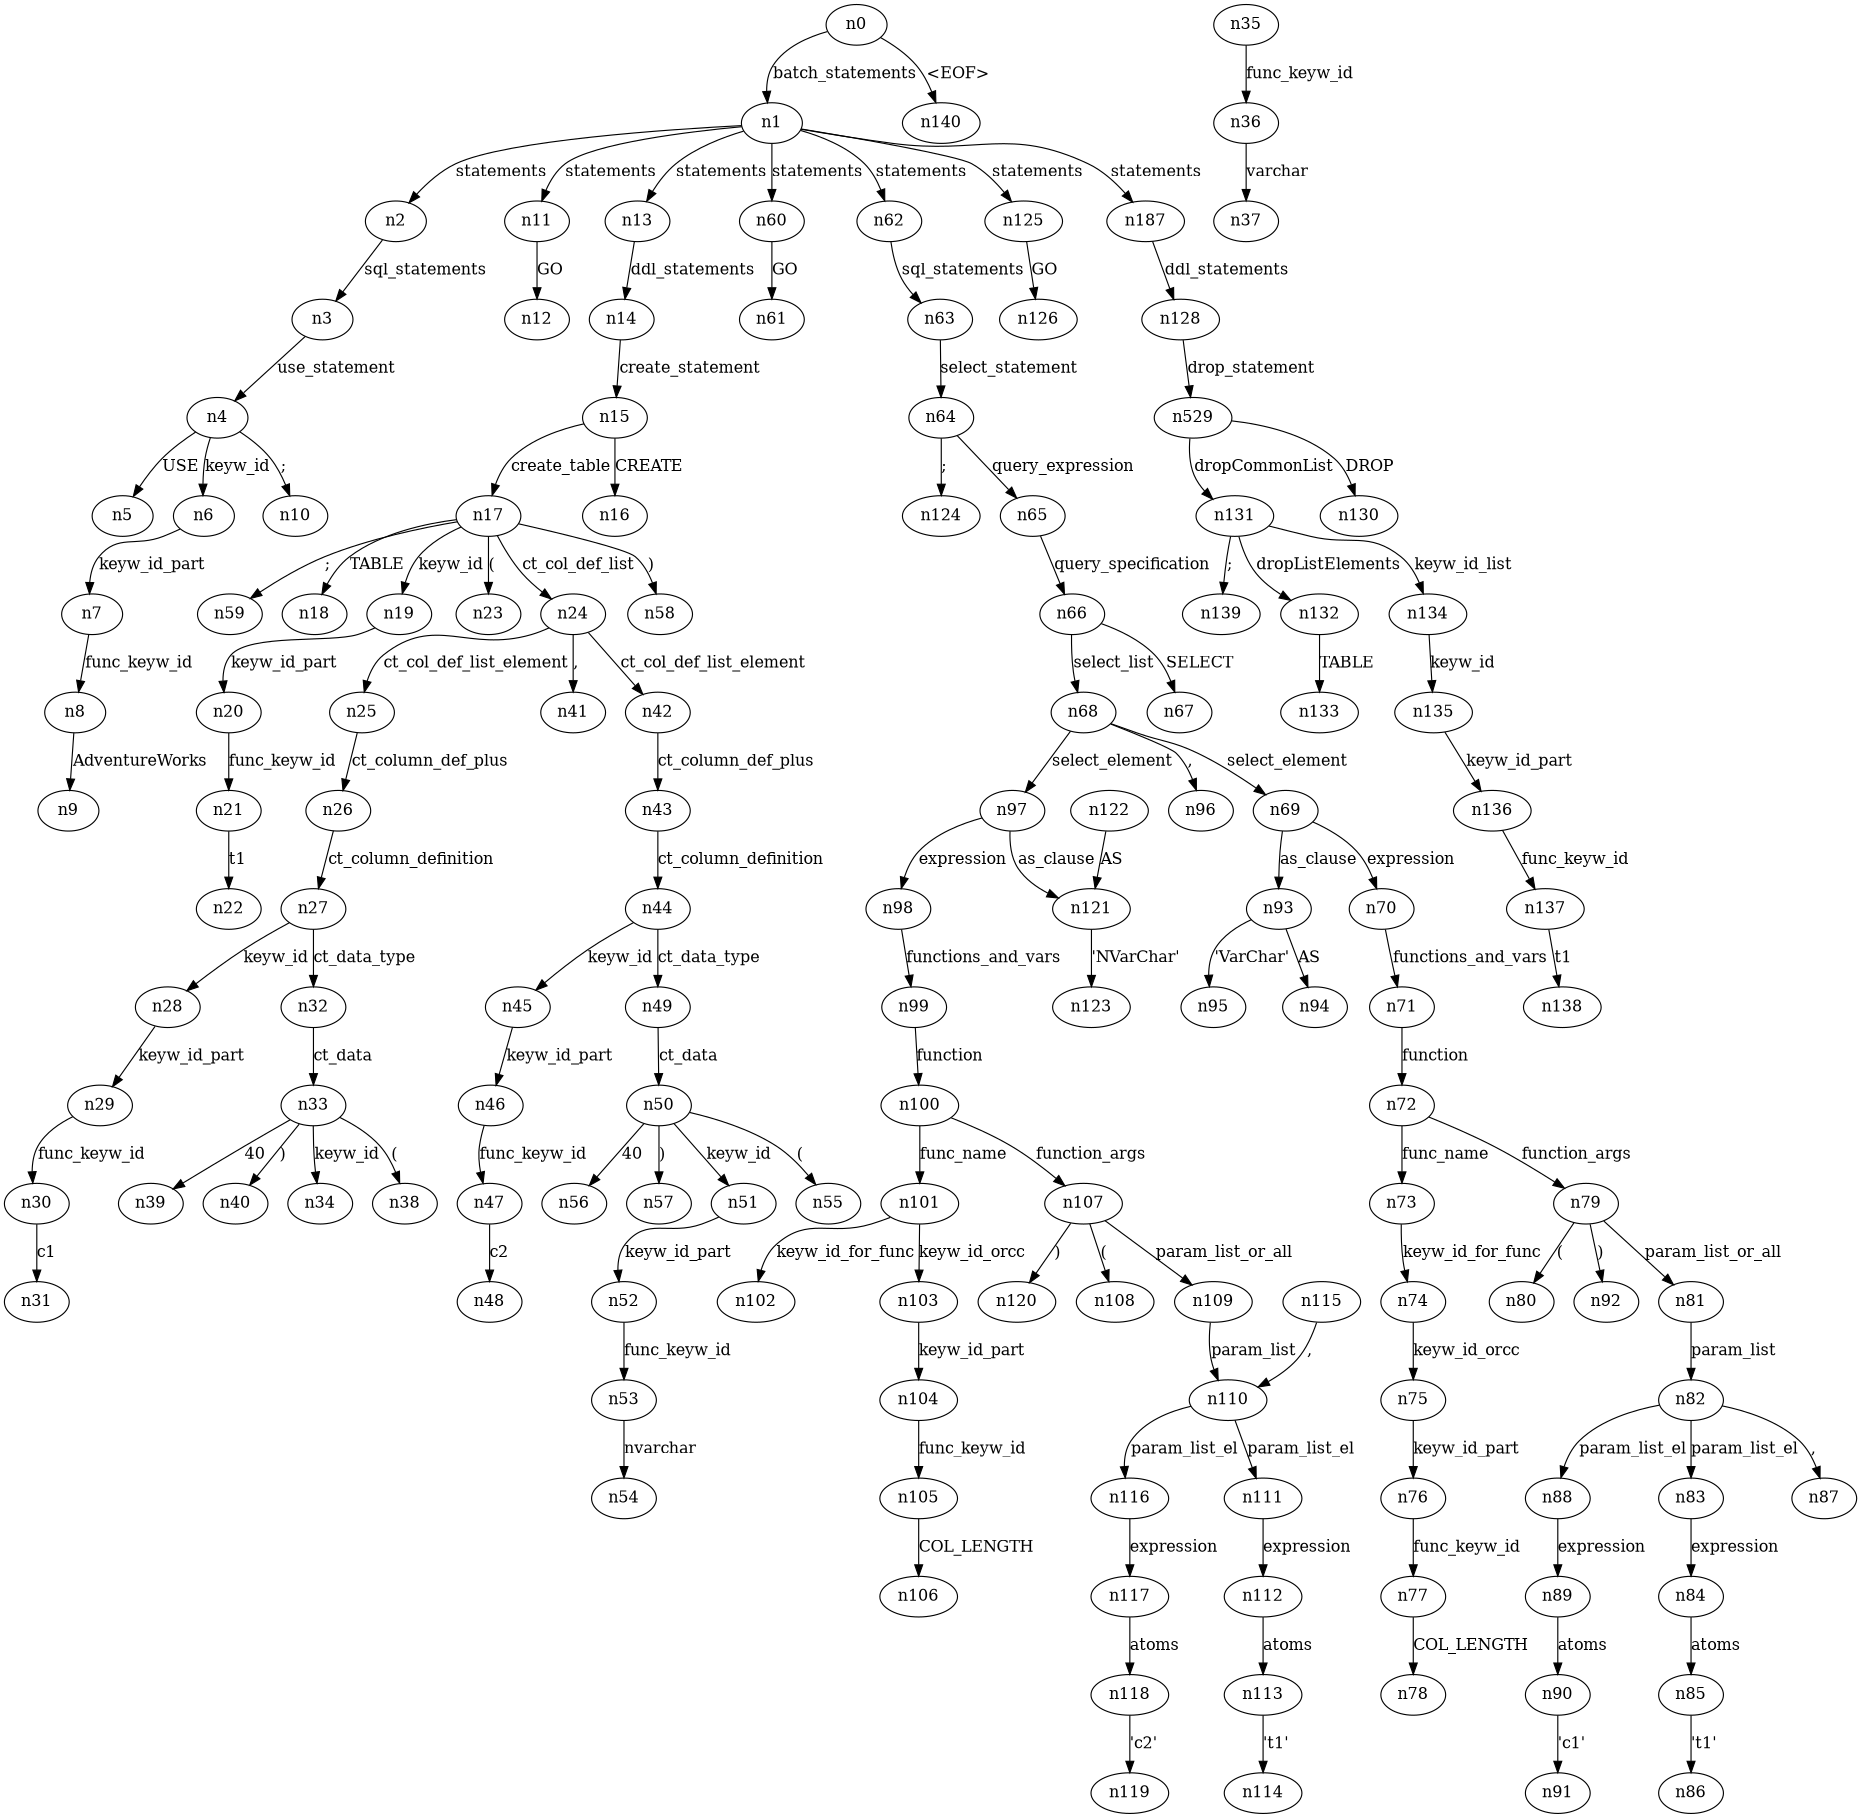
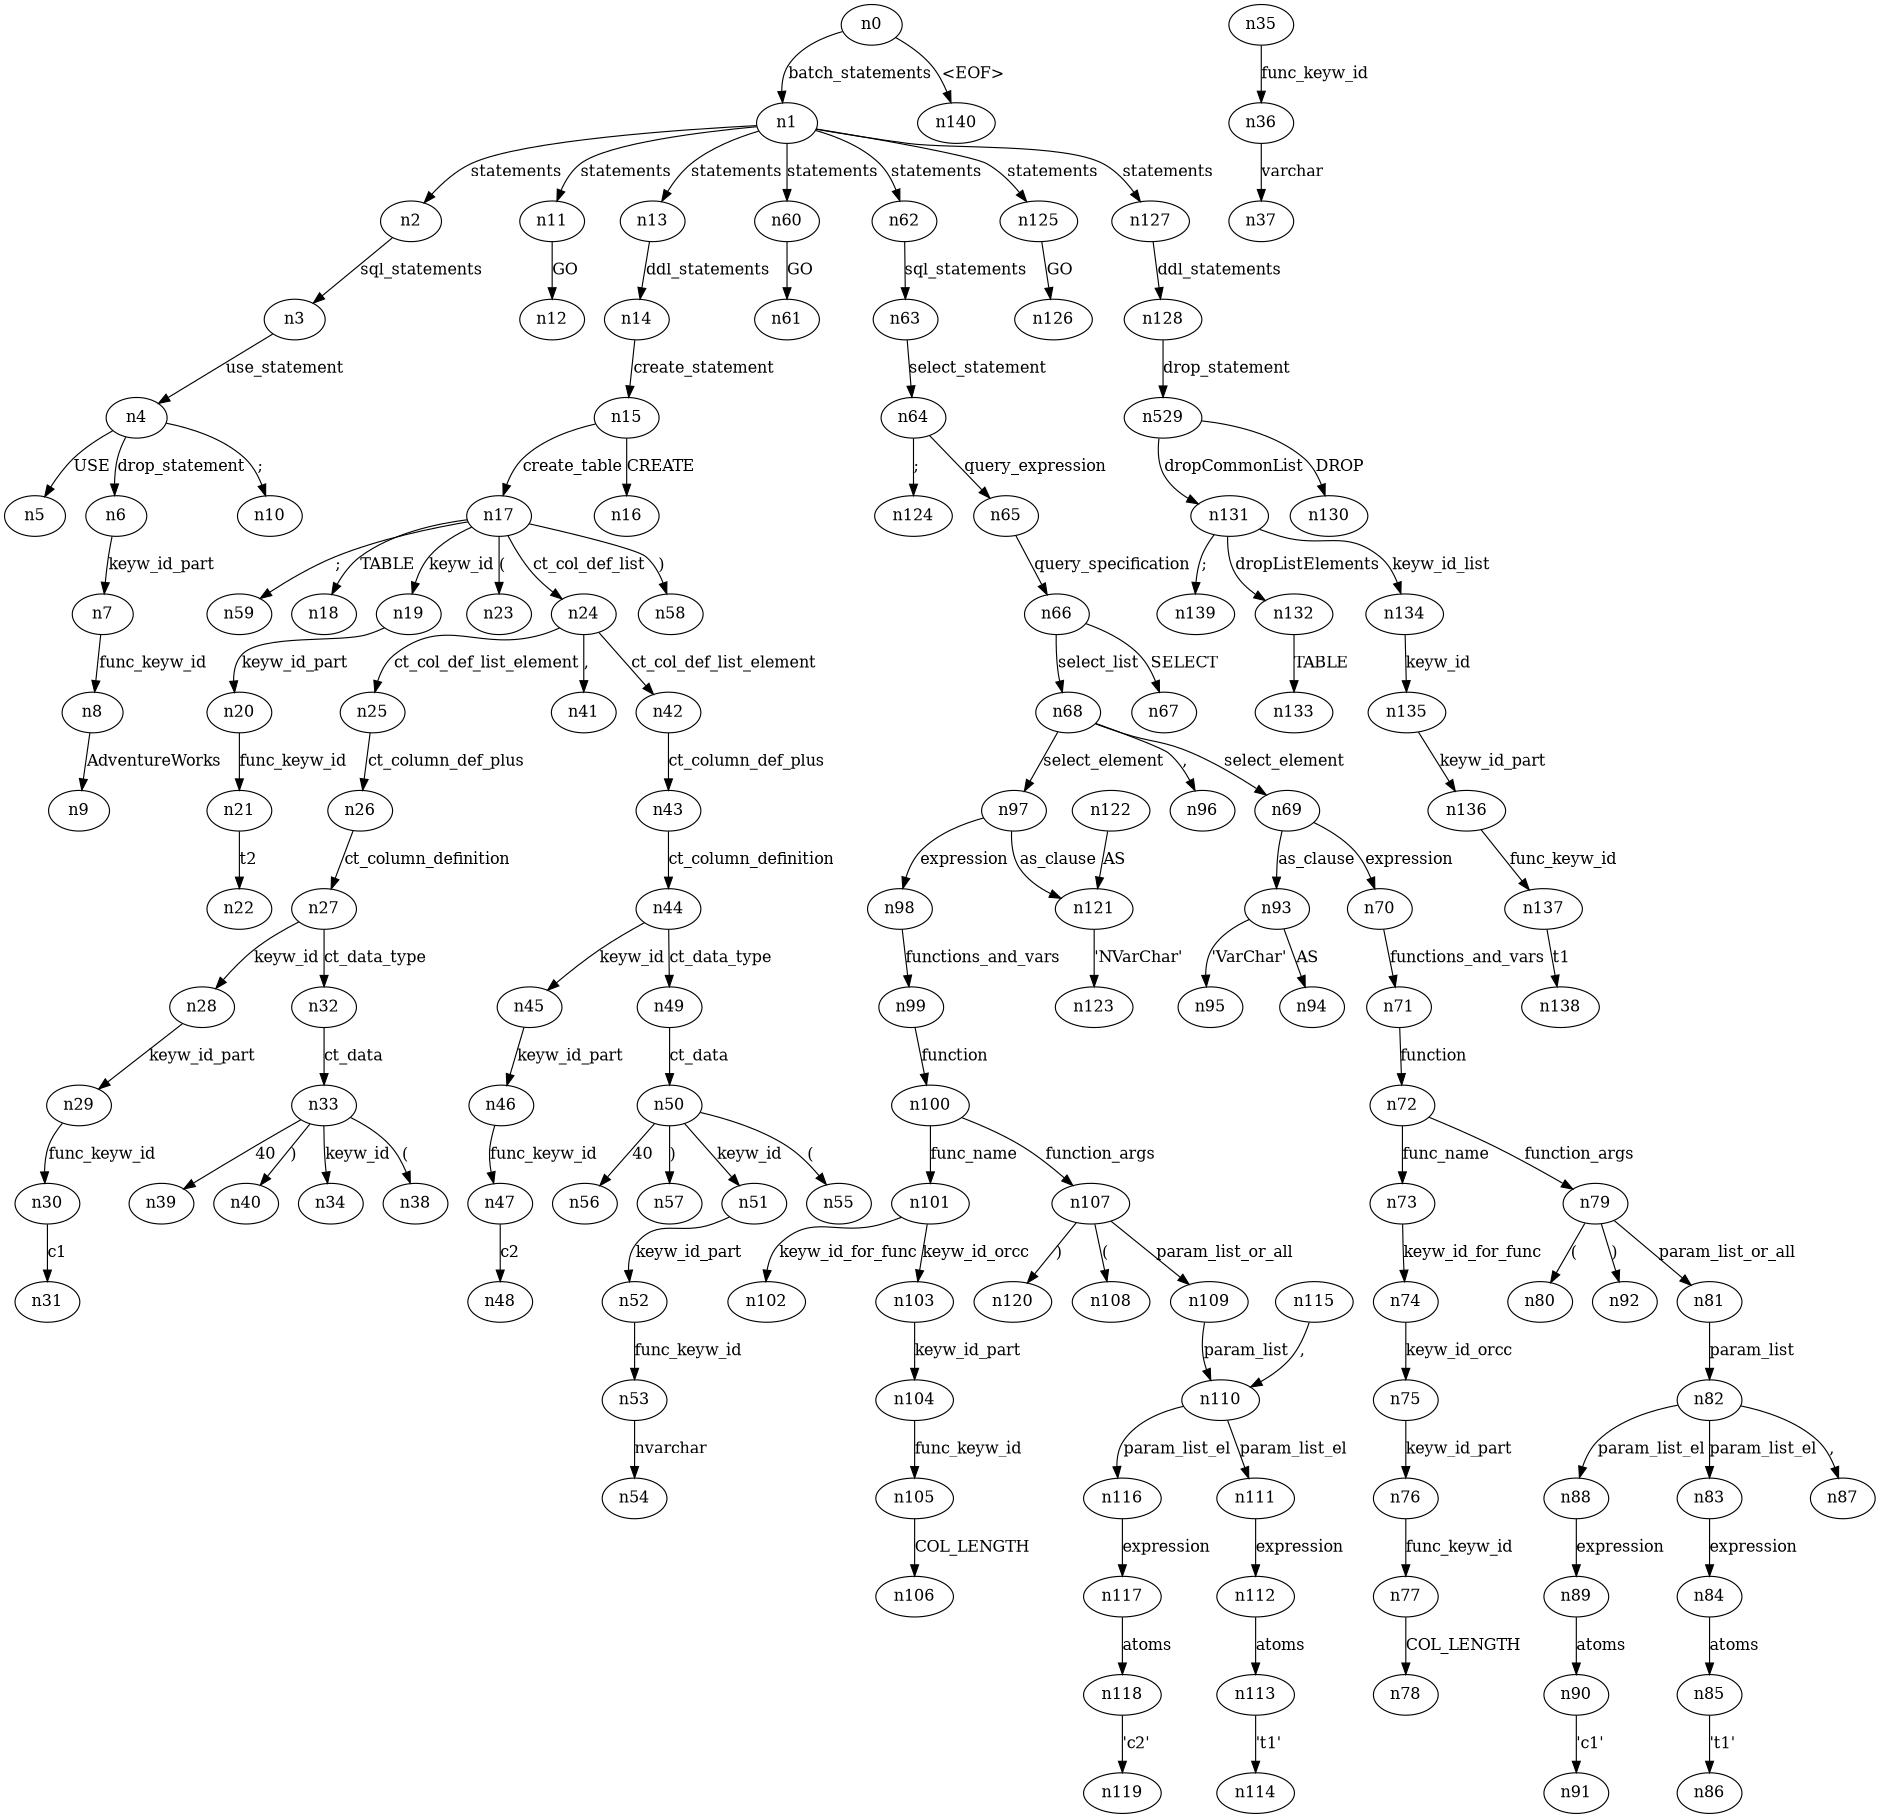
node "n187": label "n187" -> "n127"
edge "n4" -> "n6": label "keyw_id" -> "drop_statement"
edge "n21" -> "n22": label "t1" -> "t2"
